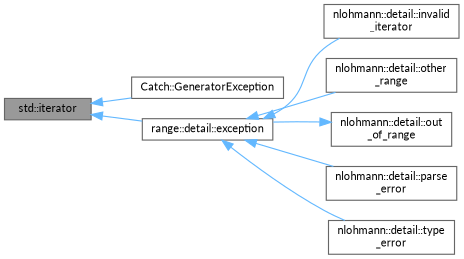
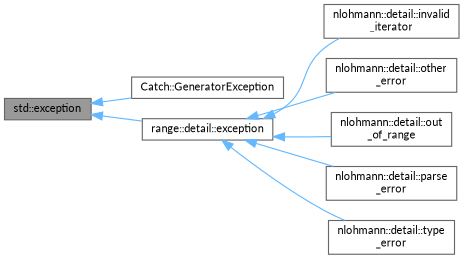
node "nlohmann::detail::other _range": label "nlohmann::detail::other _range" -> "nlohmann::detail::other _error"
node "std::iterator": label "std::iterator" -> "std::exception"
edge "range::detail::exception" -> "nlohmann::detail::out _of_range": reversed
